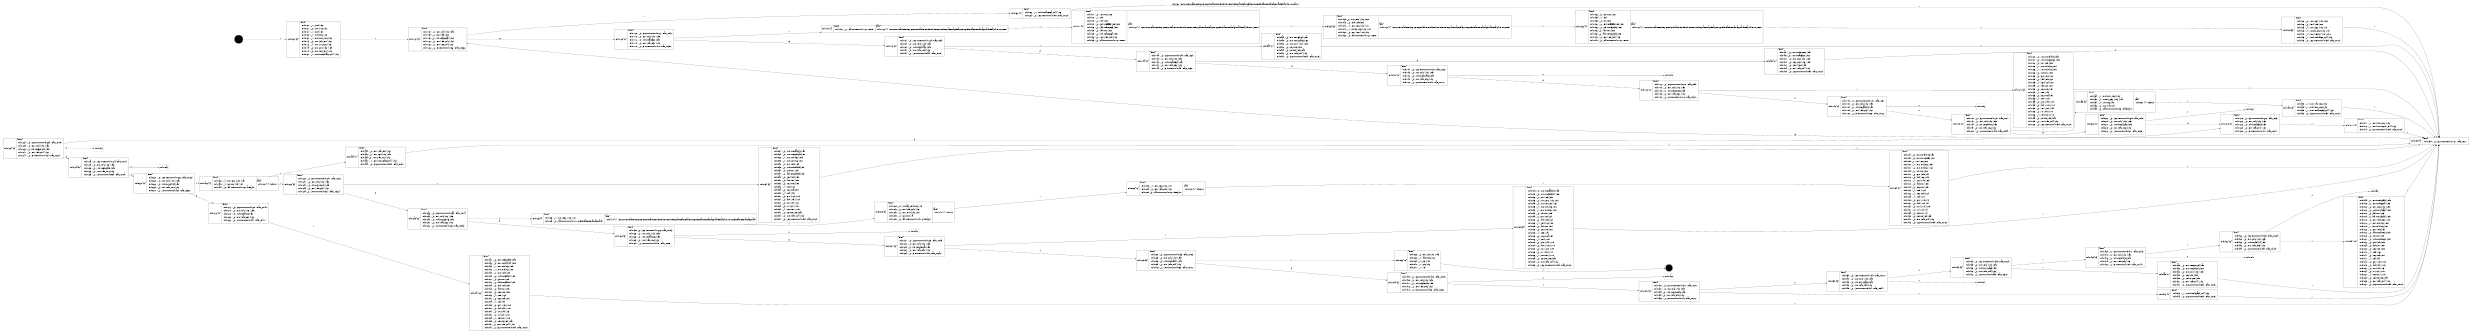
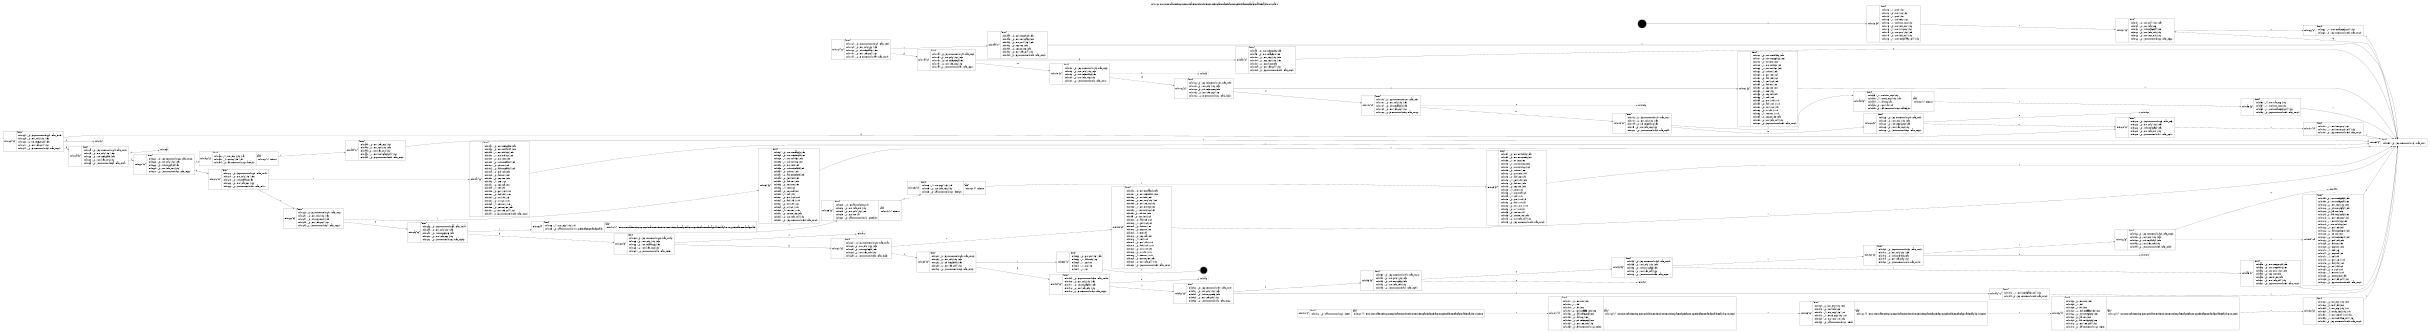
node "0x40176e [22]": removed
edge "0x401a8c [13]" -> "0x40188c [25]": now "0x401876 [22]" -> "0x40188c [25]"
